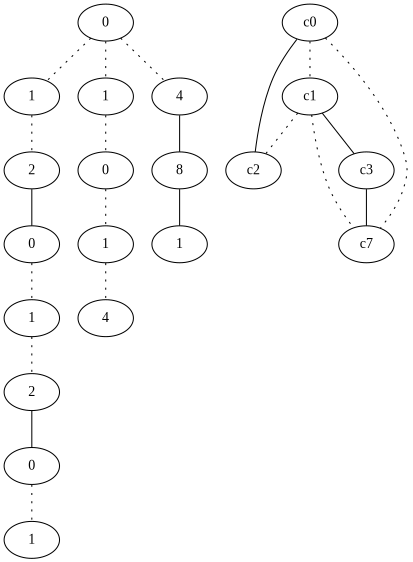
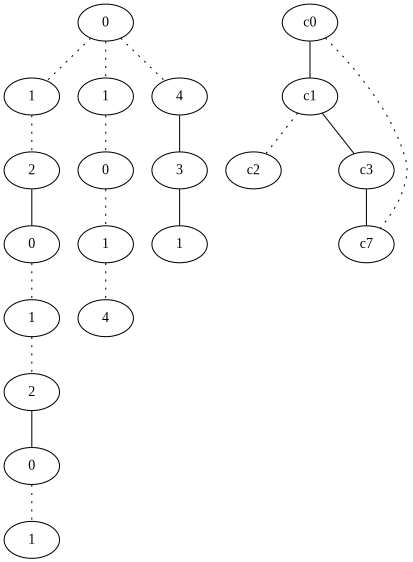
edge "c0" -- "c1": style dotted -> solid
edge "c0" -- "c2": removed
node "8": label "8" -> "3"
edge "c1" -- "c7": removed
